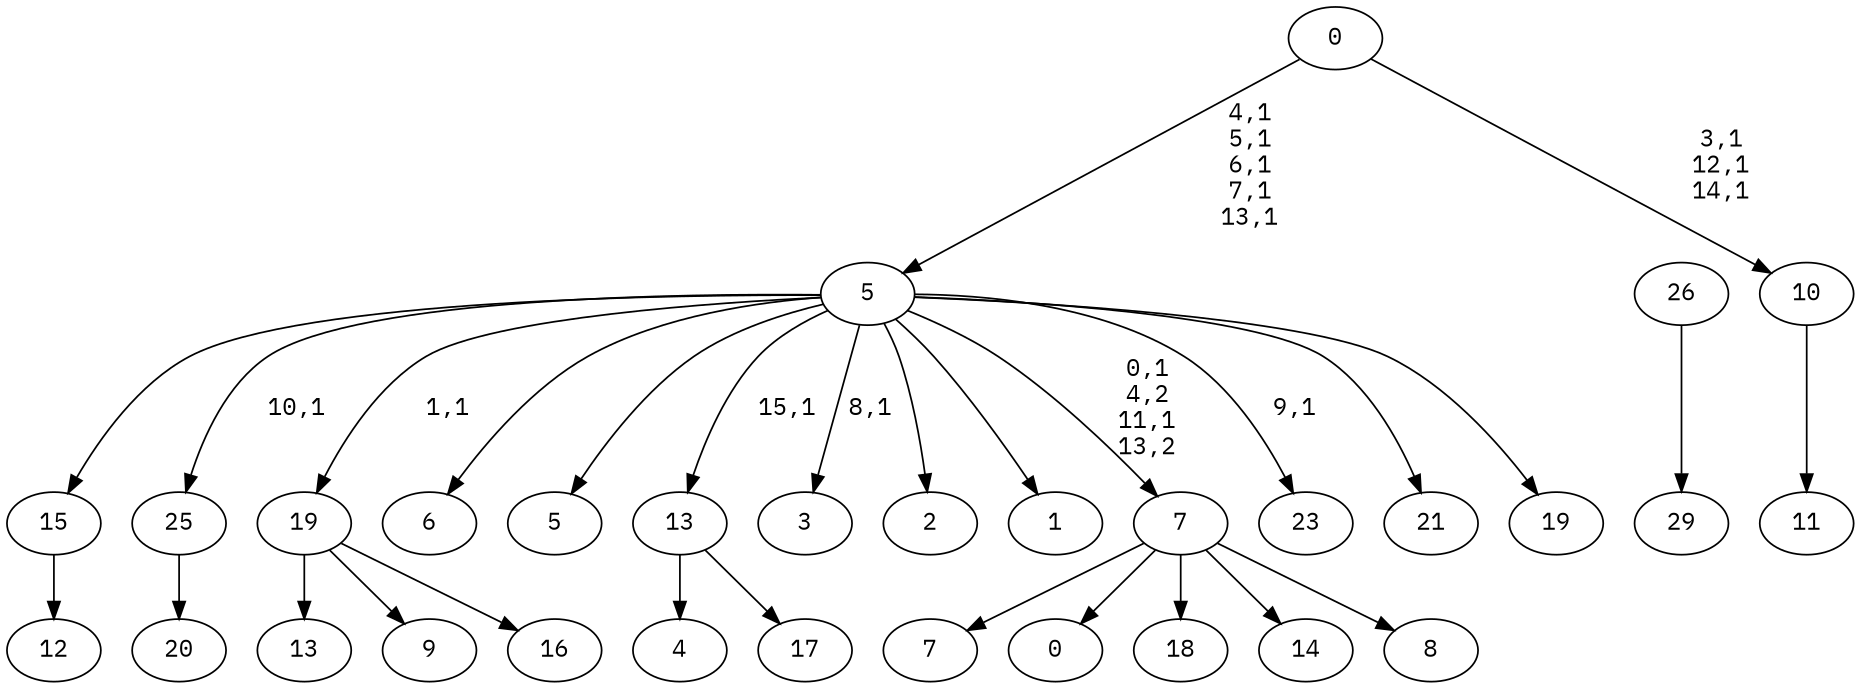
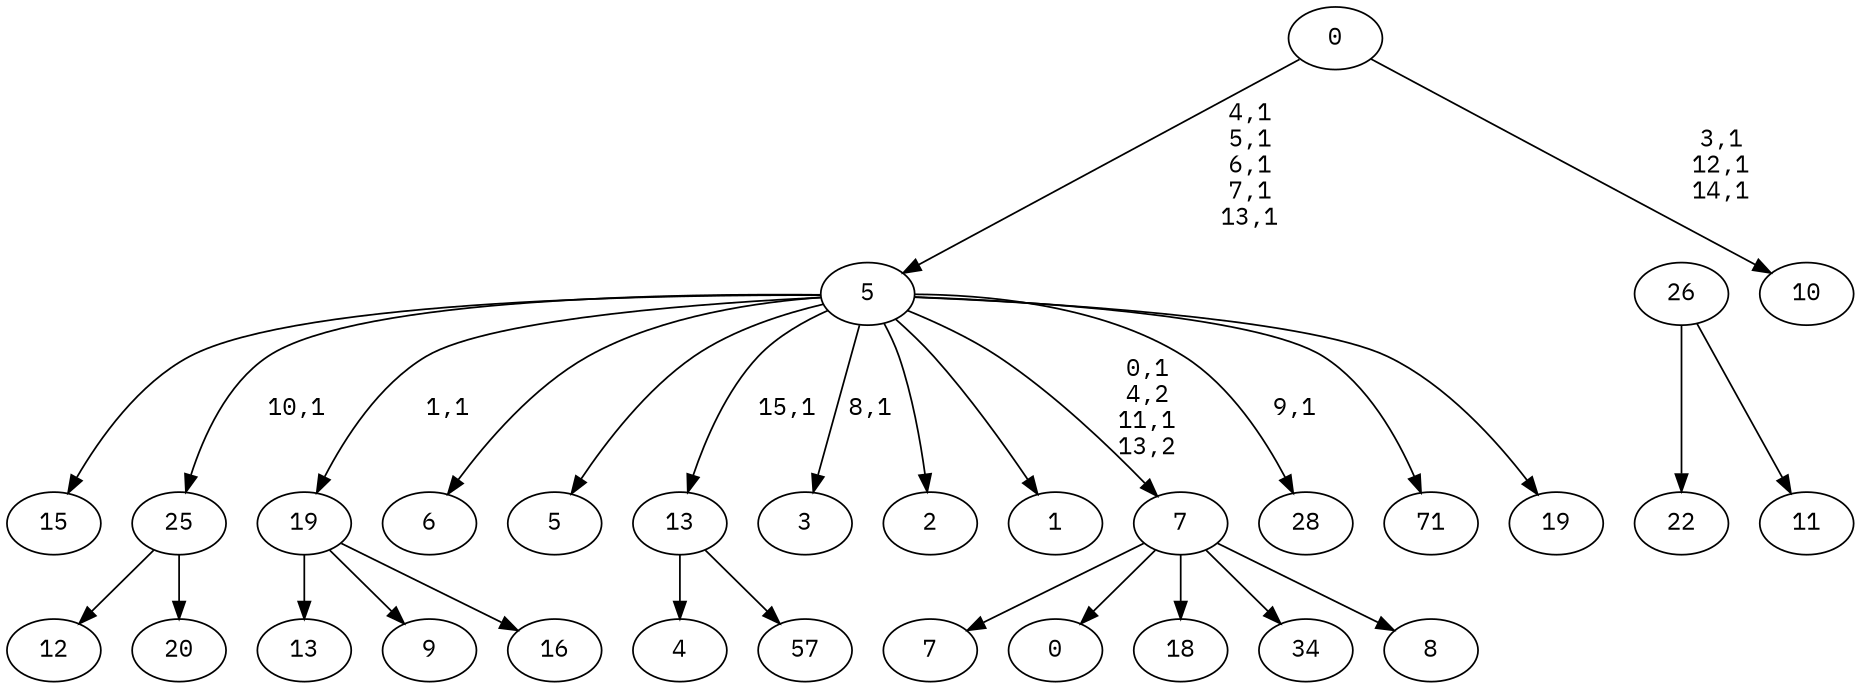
edge "10" -> "11": now "26" -> "11"
node "23": label "23" -> "28"
node "21": label "21" -> "71"
node "29": label "29" -> "22"
edge "15" -> "12": now "25" -> "12"
node "17": label "17" -> "57"
node "14": label "14" -> "34"
